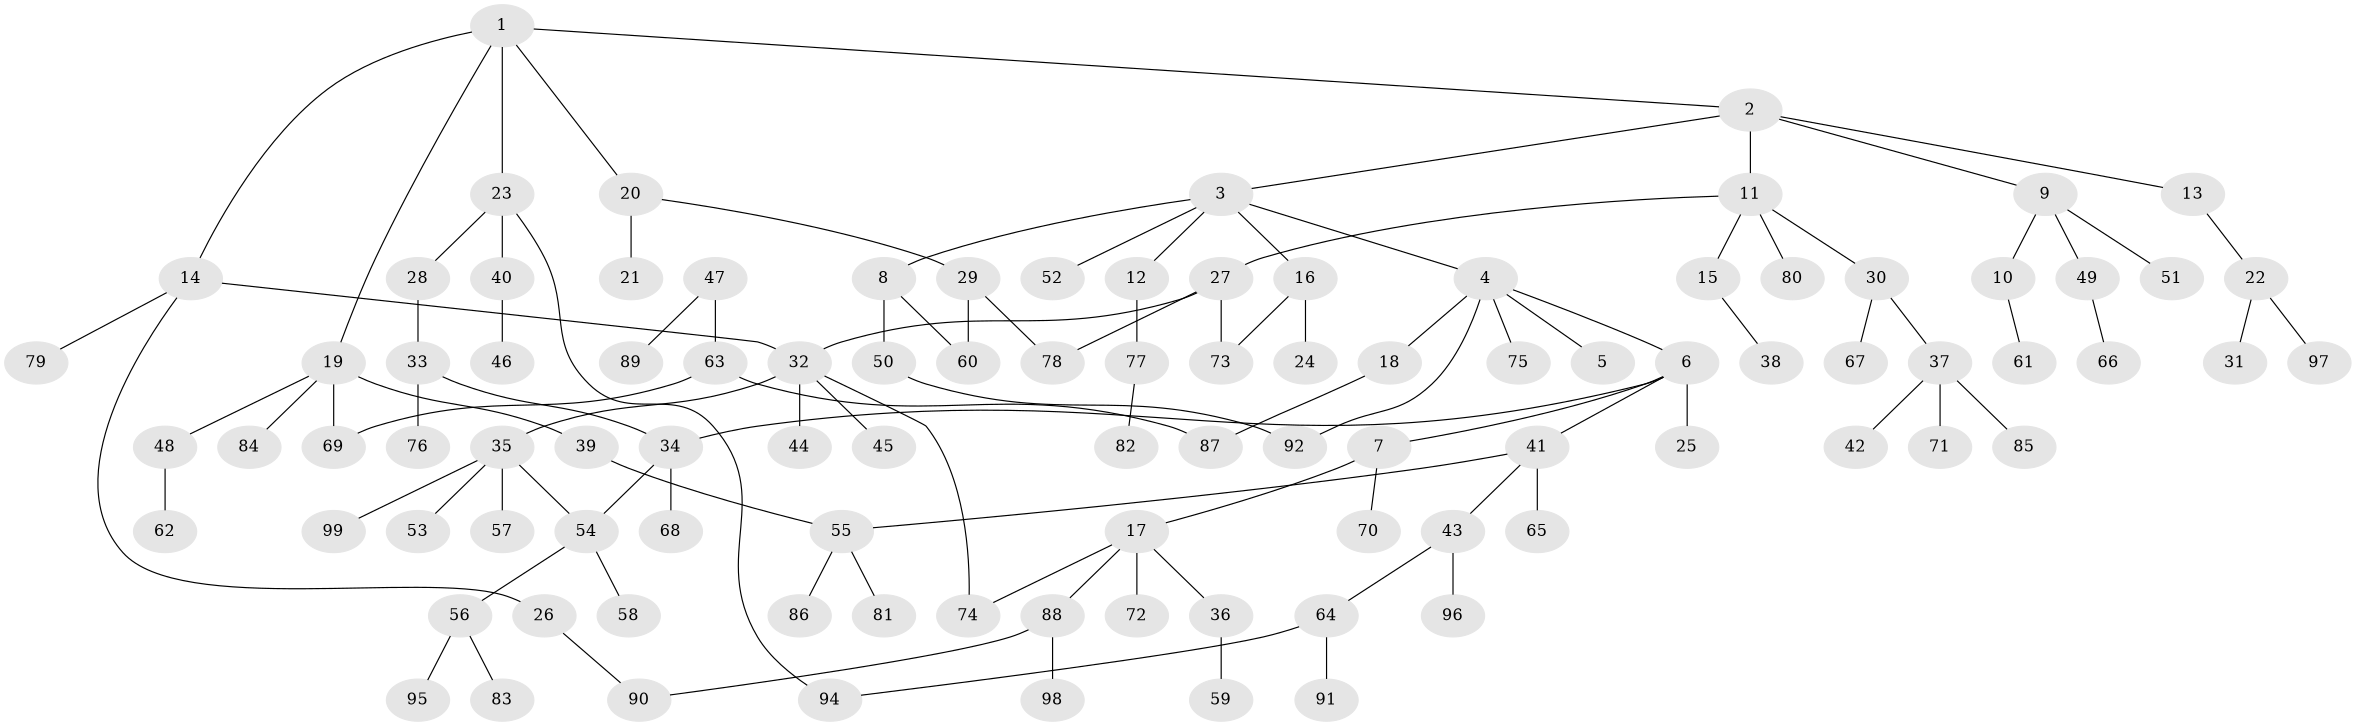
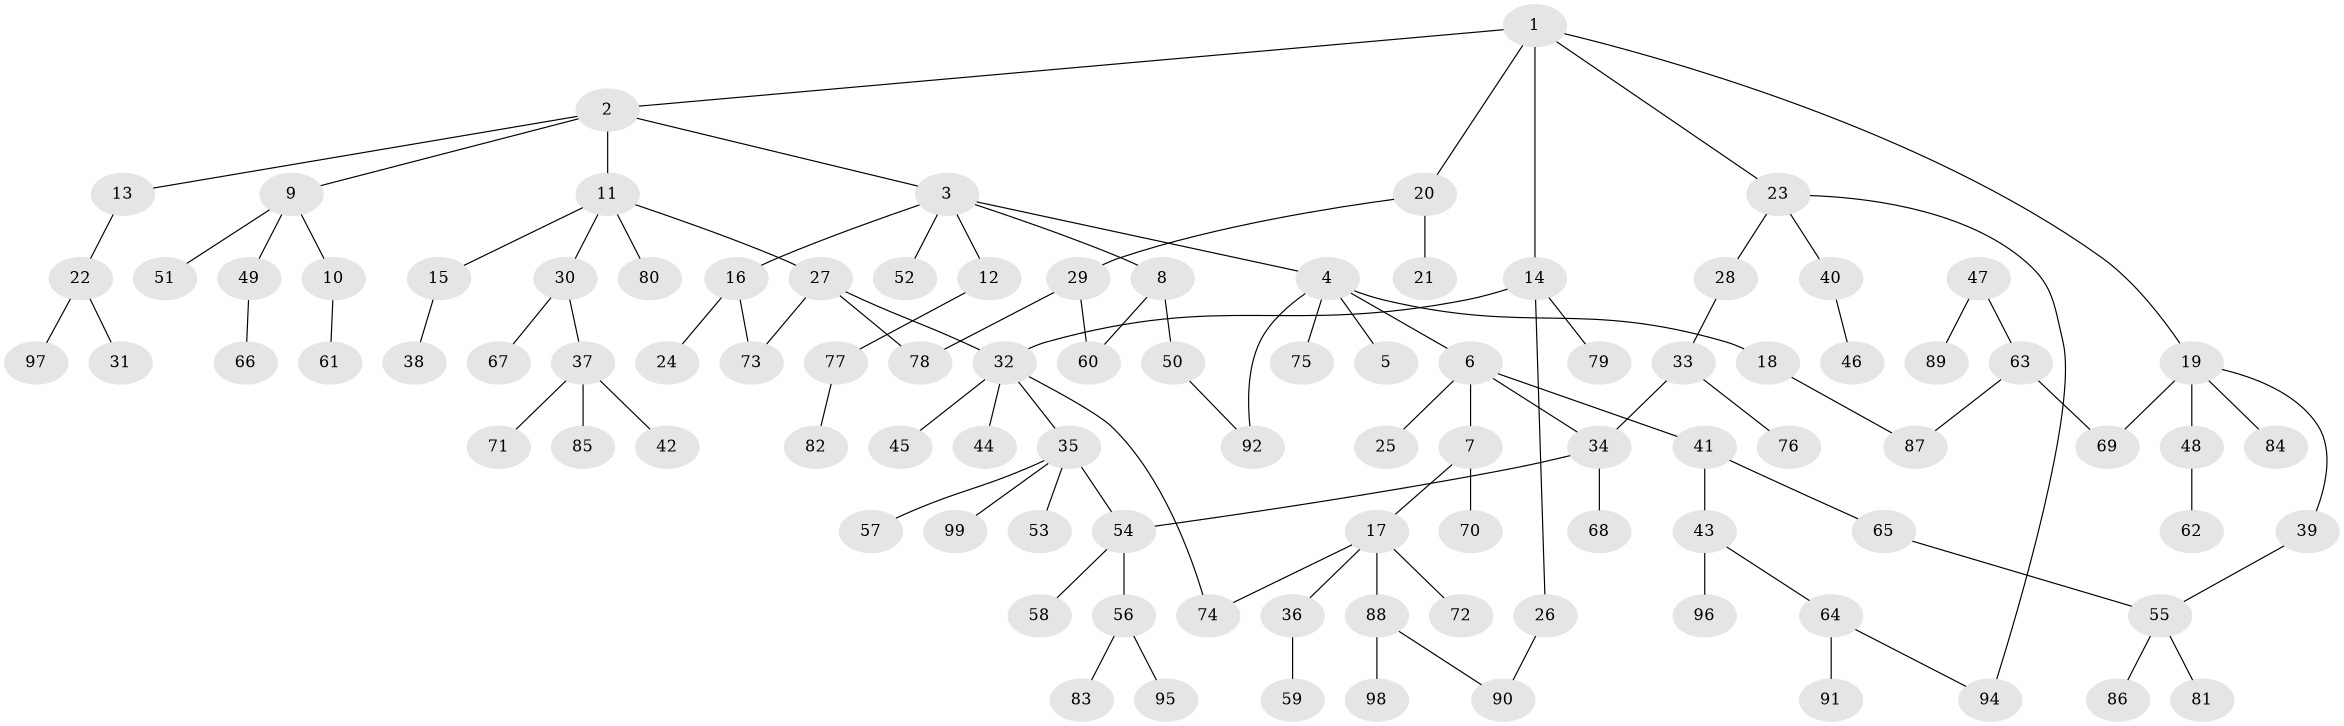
edge "41" -- "55": now "65" -- "55"
